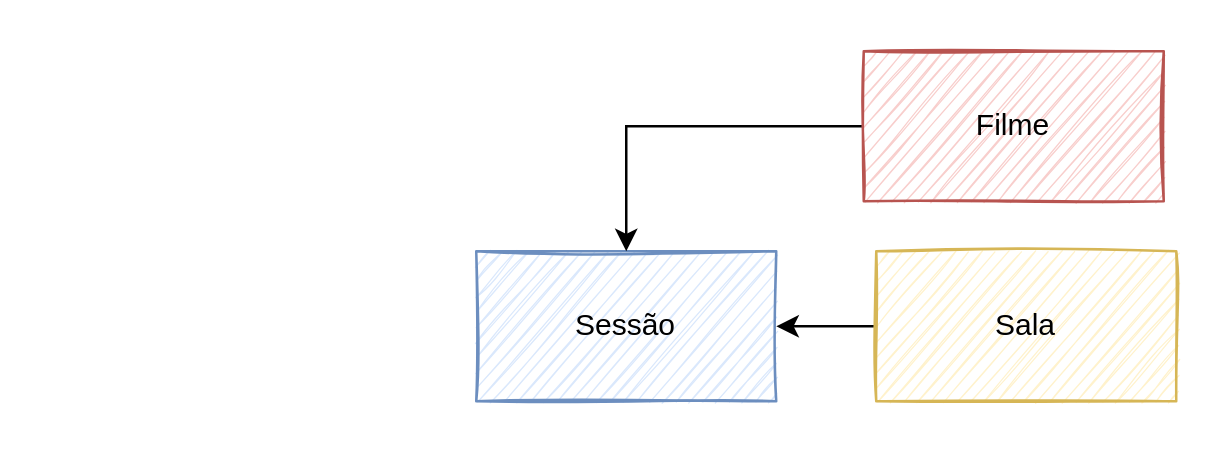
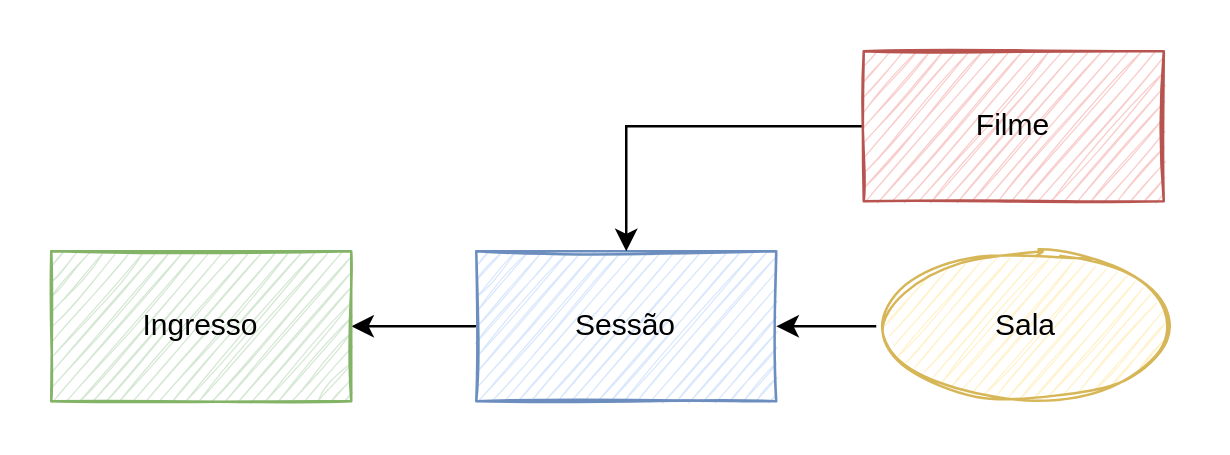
node "Ingresso": added
edge "Sessão" -> "Ingresso": added
node "Sala": shape rectangle -> ellipse
